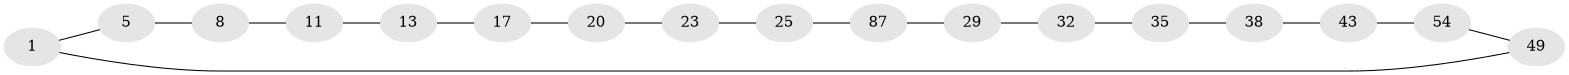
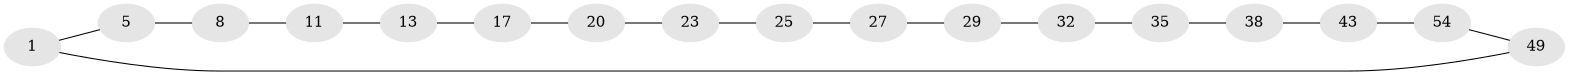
node "87": label "87" -> "27"
